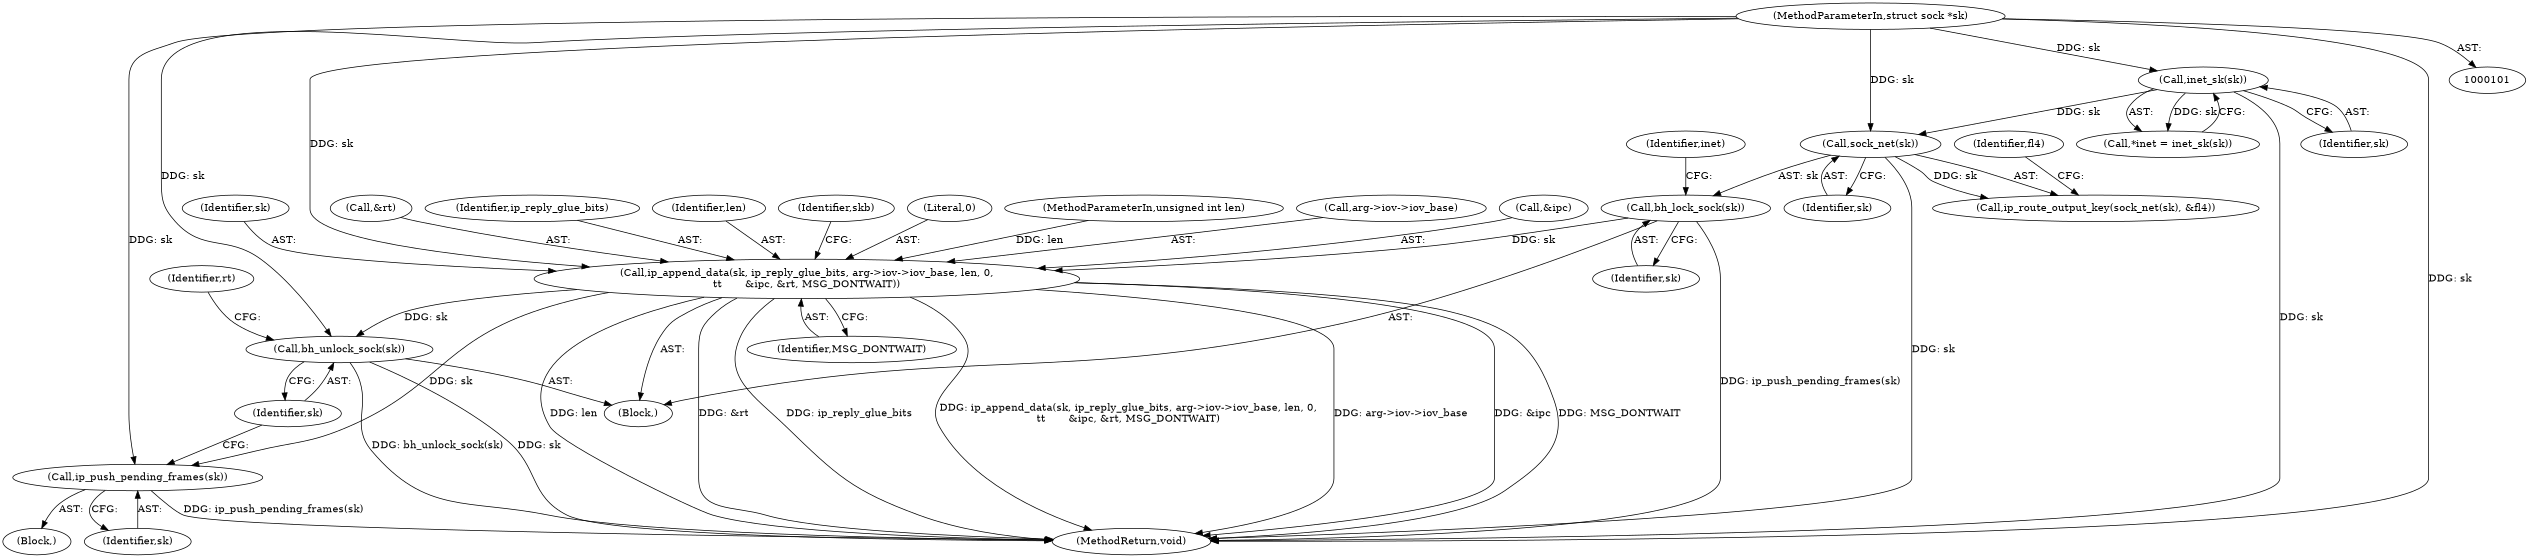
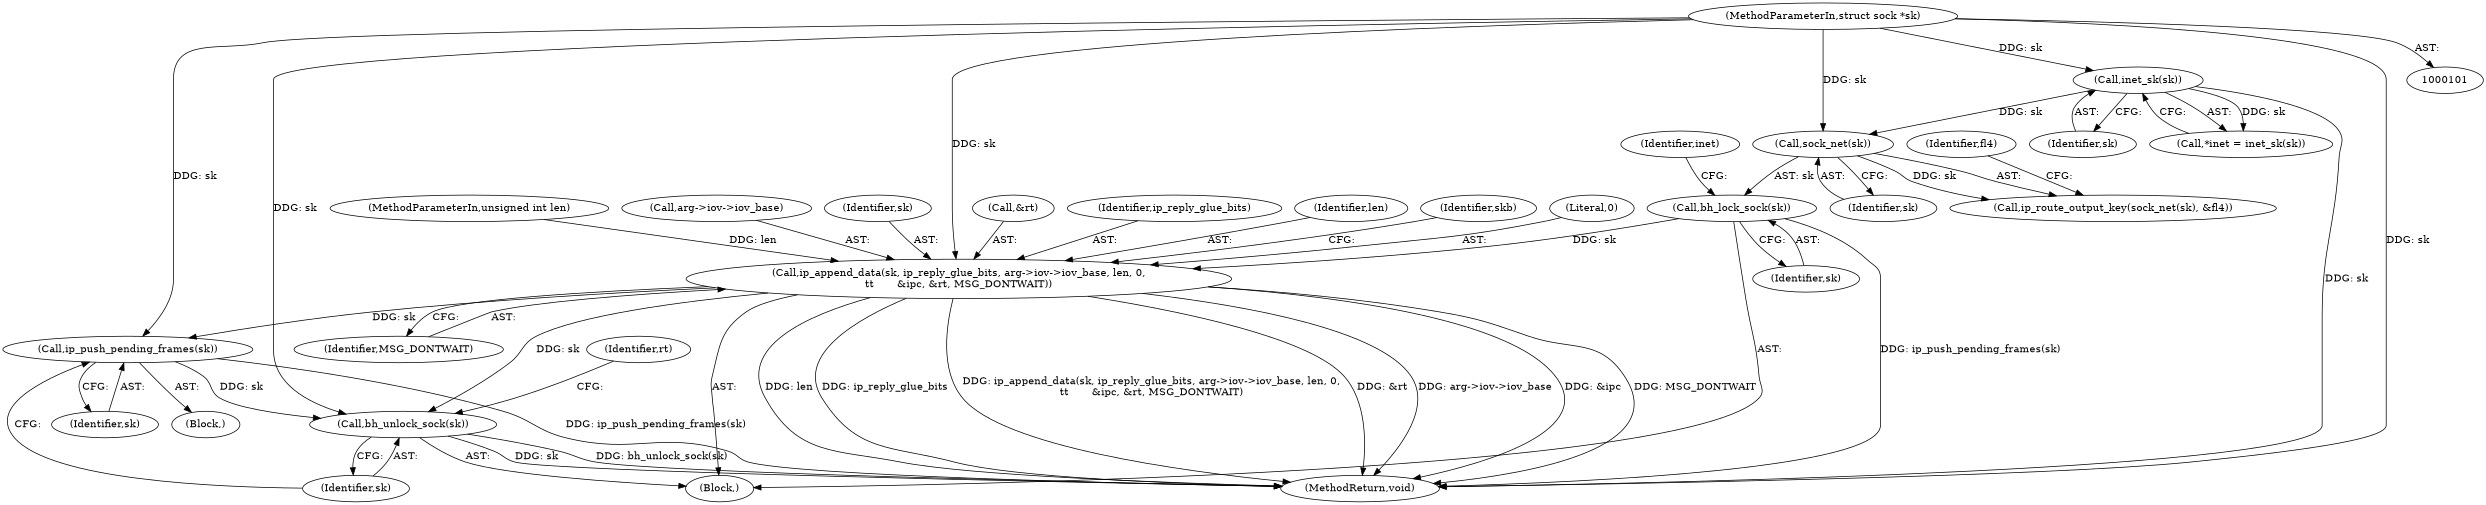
node "(Call,&ipc)": removed
edge "(Call,ip_push_pending_frames(sk))" -> "(Call,bh_unlock_sock(sk))": added, label "DDG: sk"
edge "(Call,sock_net(sk))" -> "(MethodReturn,void)": removed, label "DDG: sk"
